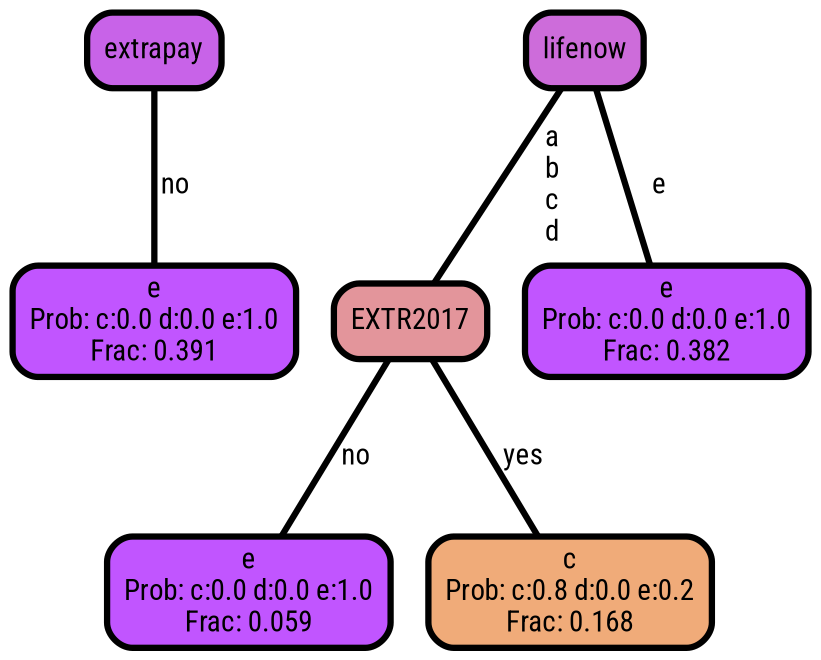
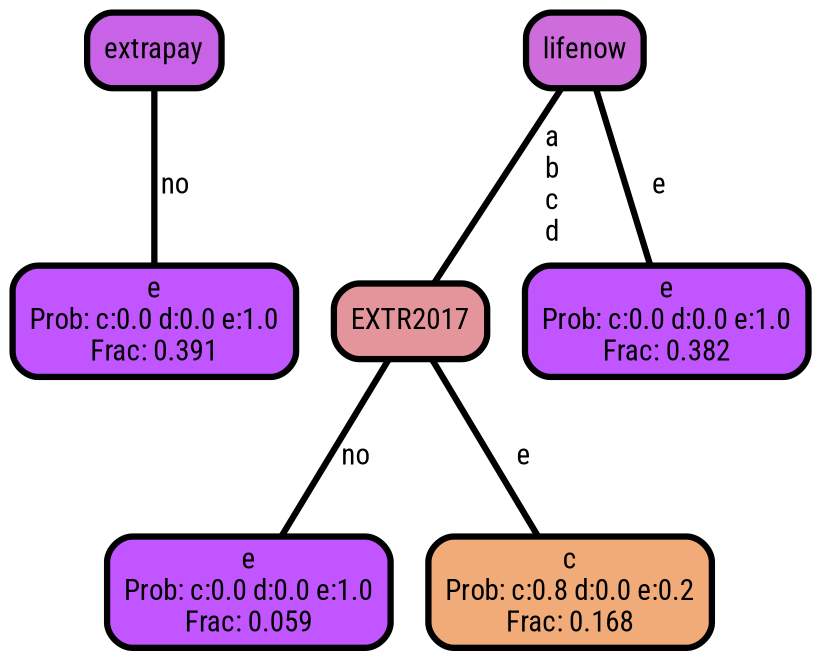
edge "EXTR2017" -- "c Prob: c:0.8 d:0.0 e:0.2 Frac: 0.168": label " yes" -> " e"
